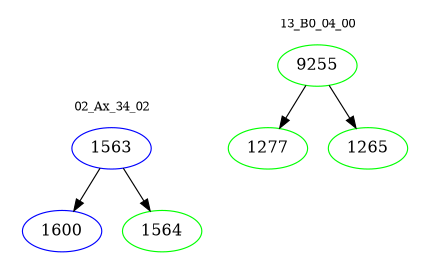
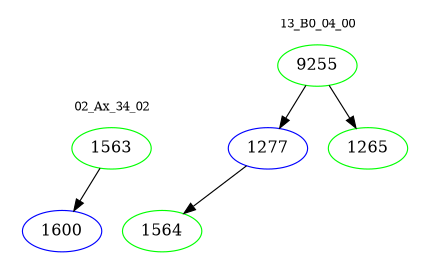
node "1563": color blue -> green
node "1277": color green -> blue
edge "1563" -> "1564": now "1277" -> "1564"
